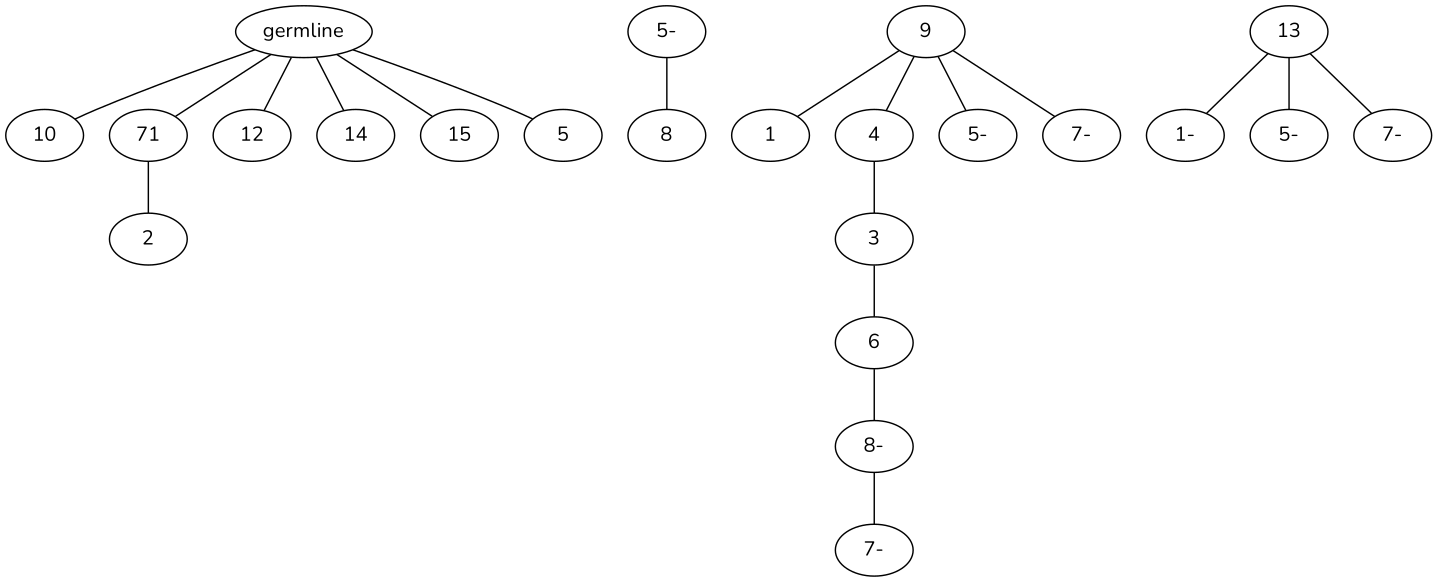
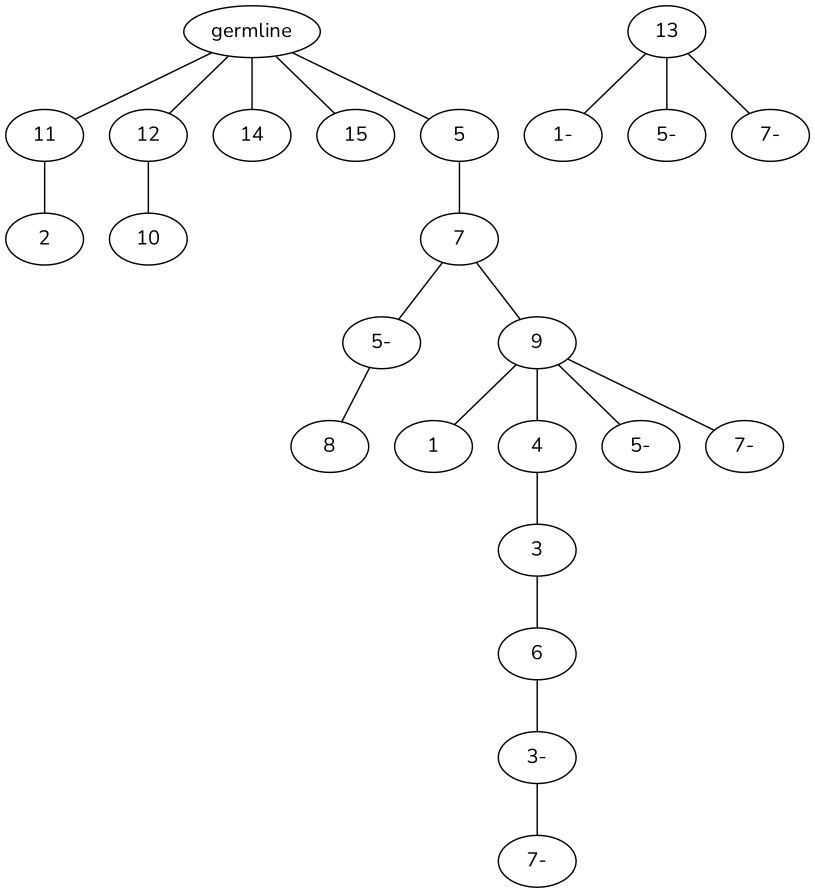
edge "germline" -- "10": now "12" -- "10"
node "71": label "71" -> "11"
node "7": added
node "8-": label "8-" -> "3-"
